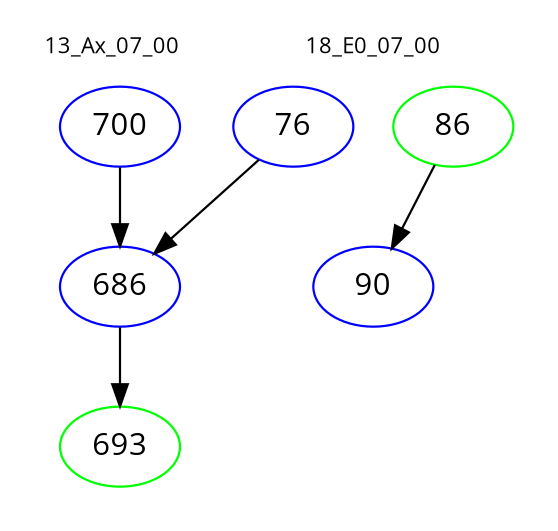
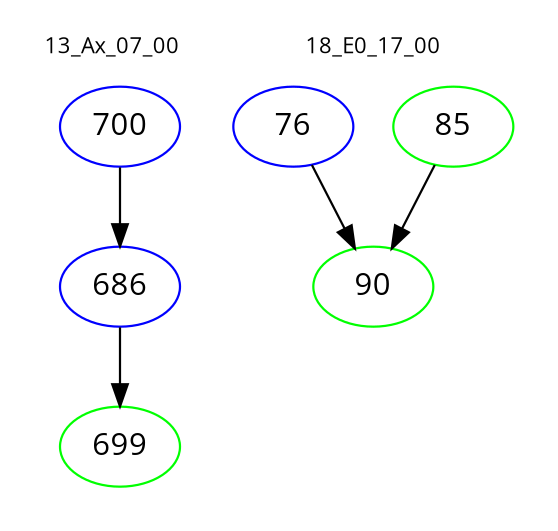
cluster "18_E0_07_00": label "18_E0_07_00" -> "18_E0_17_00"
node "86": label "86" -> "85"
edge "76" -> "686": now "76" -> "90"
node "90": color blue -> green
node "693": label "693" -> "699"
